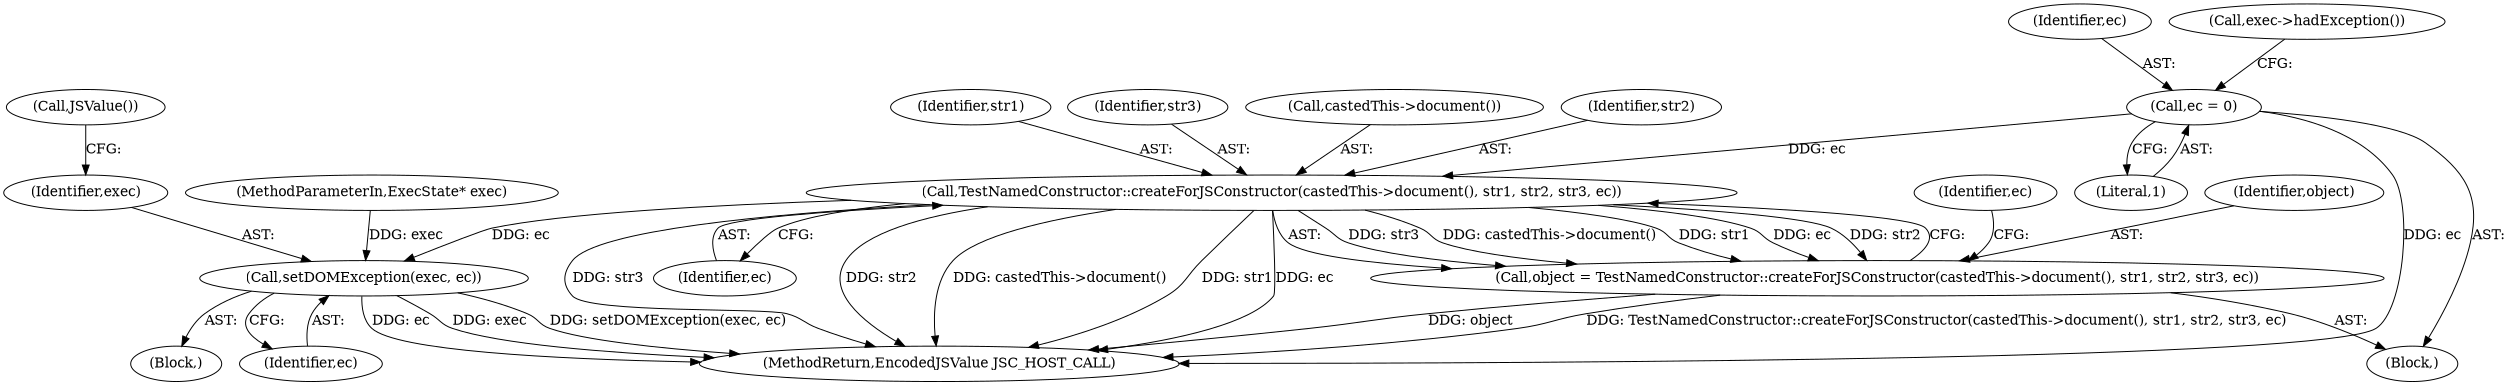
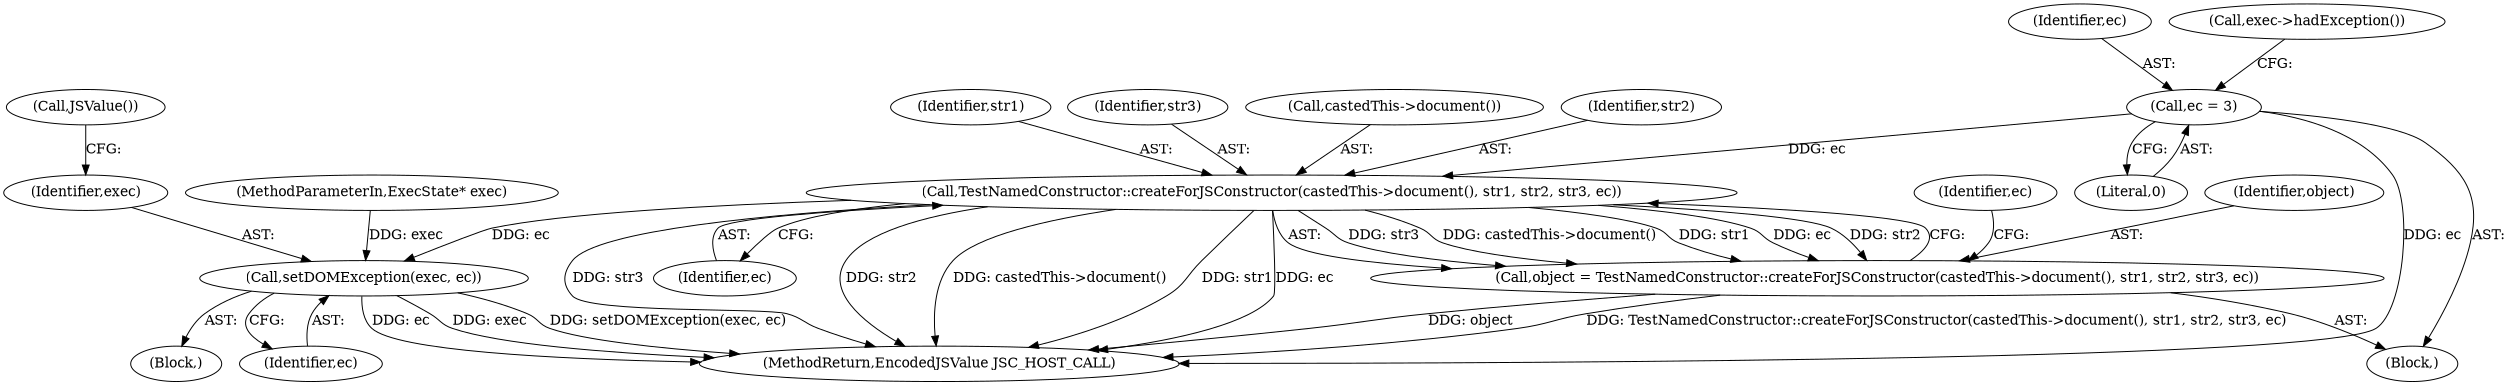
node "(Call,ec = 0)": label "(Call,ec = 0)" -> "(Call,ec = 3)"
node "(Literal,1)": label "(Literal,1)" -> "(Literal,0)"
